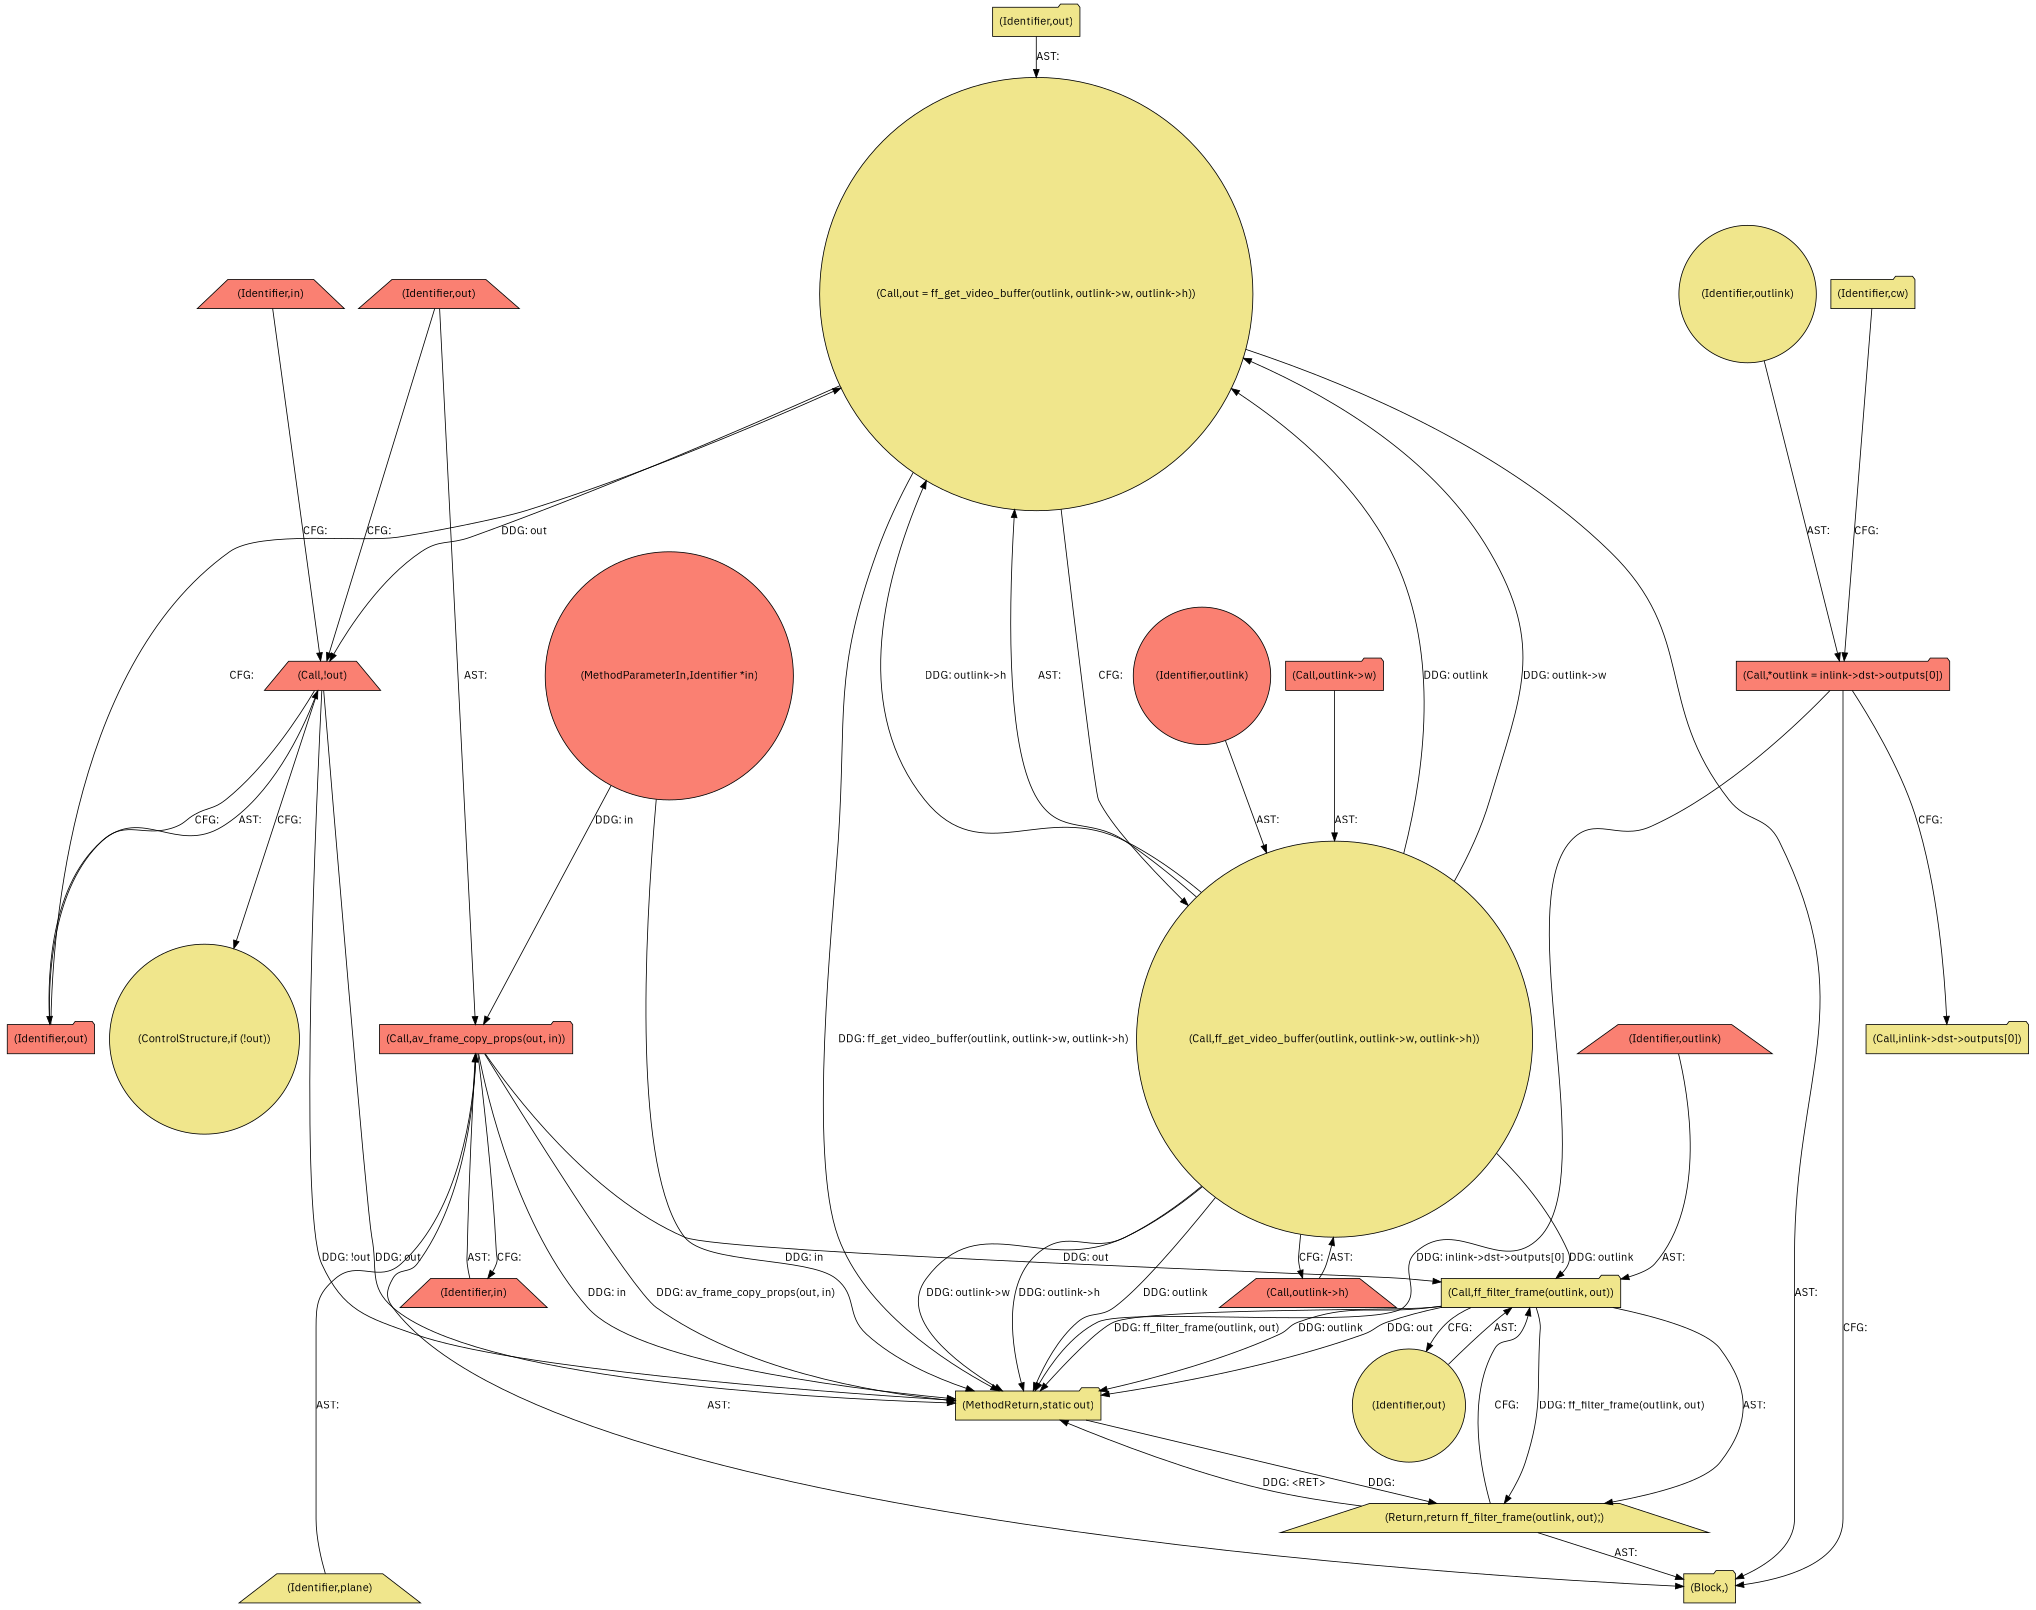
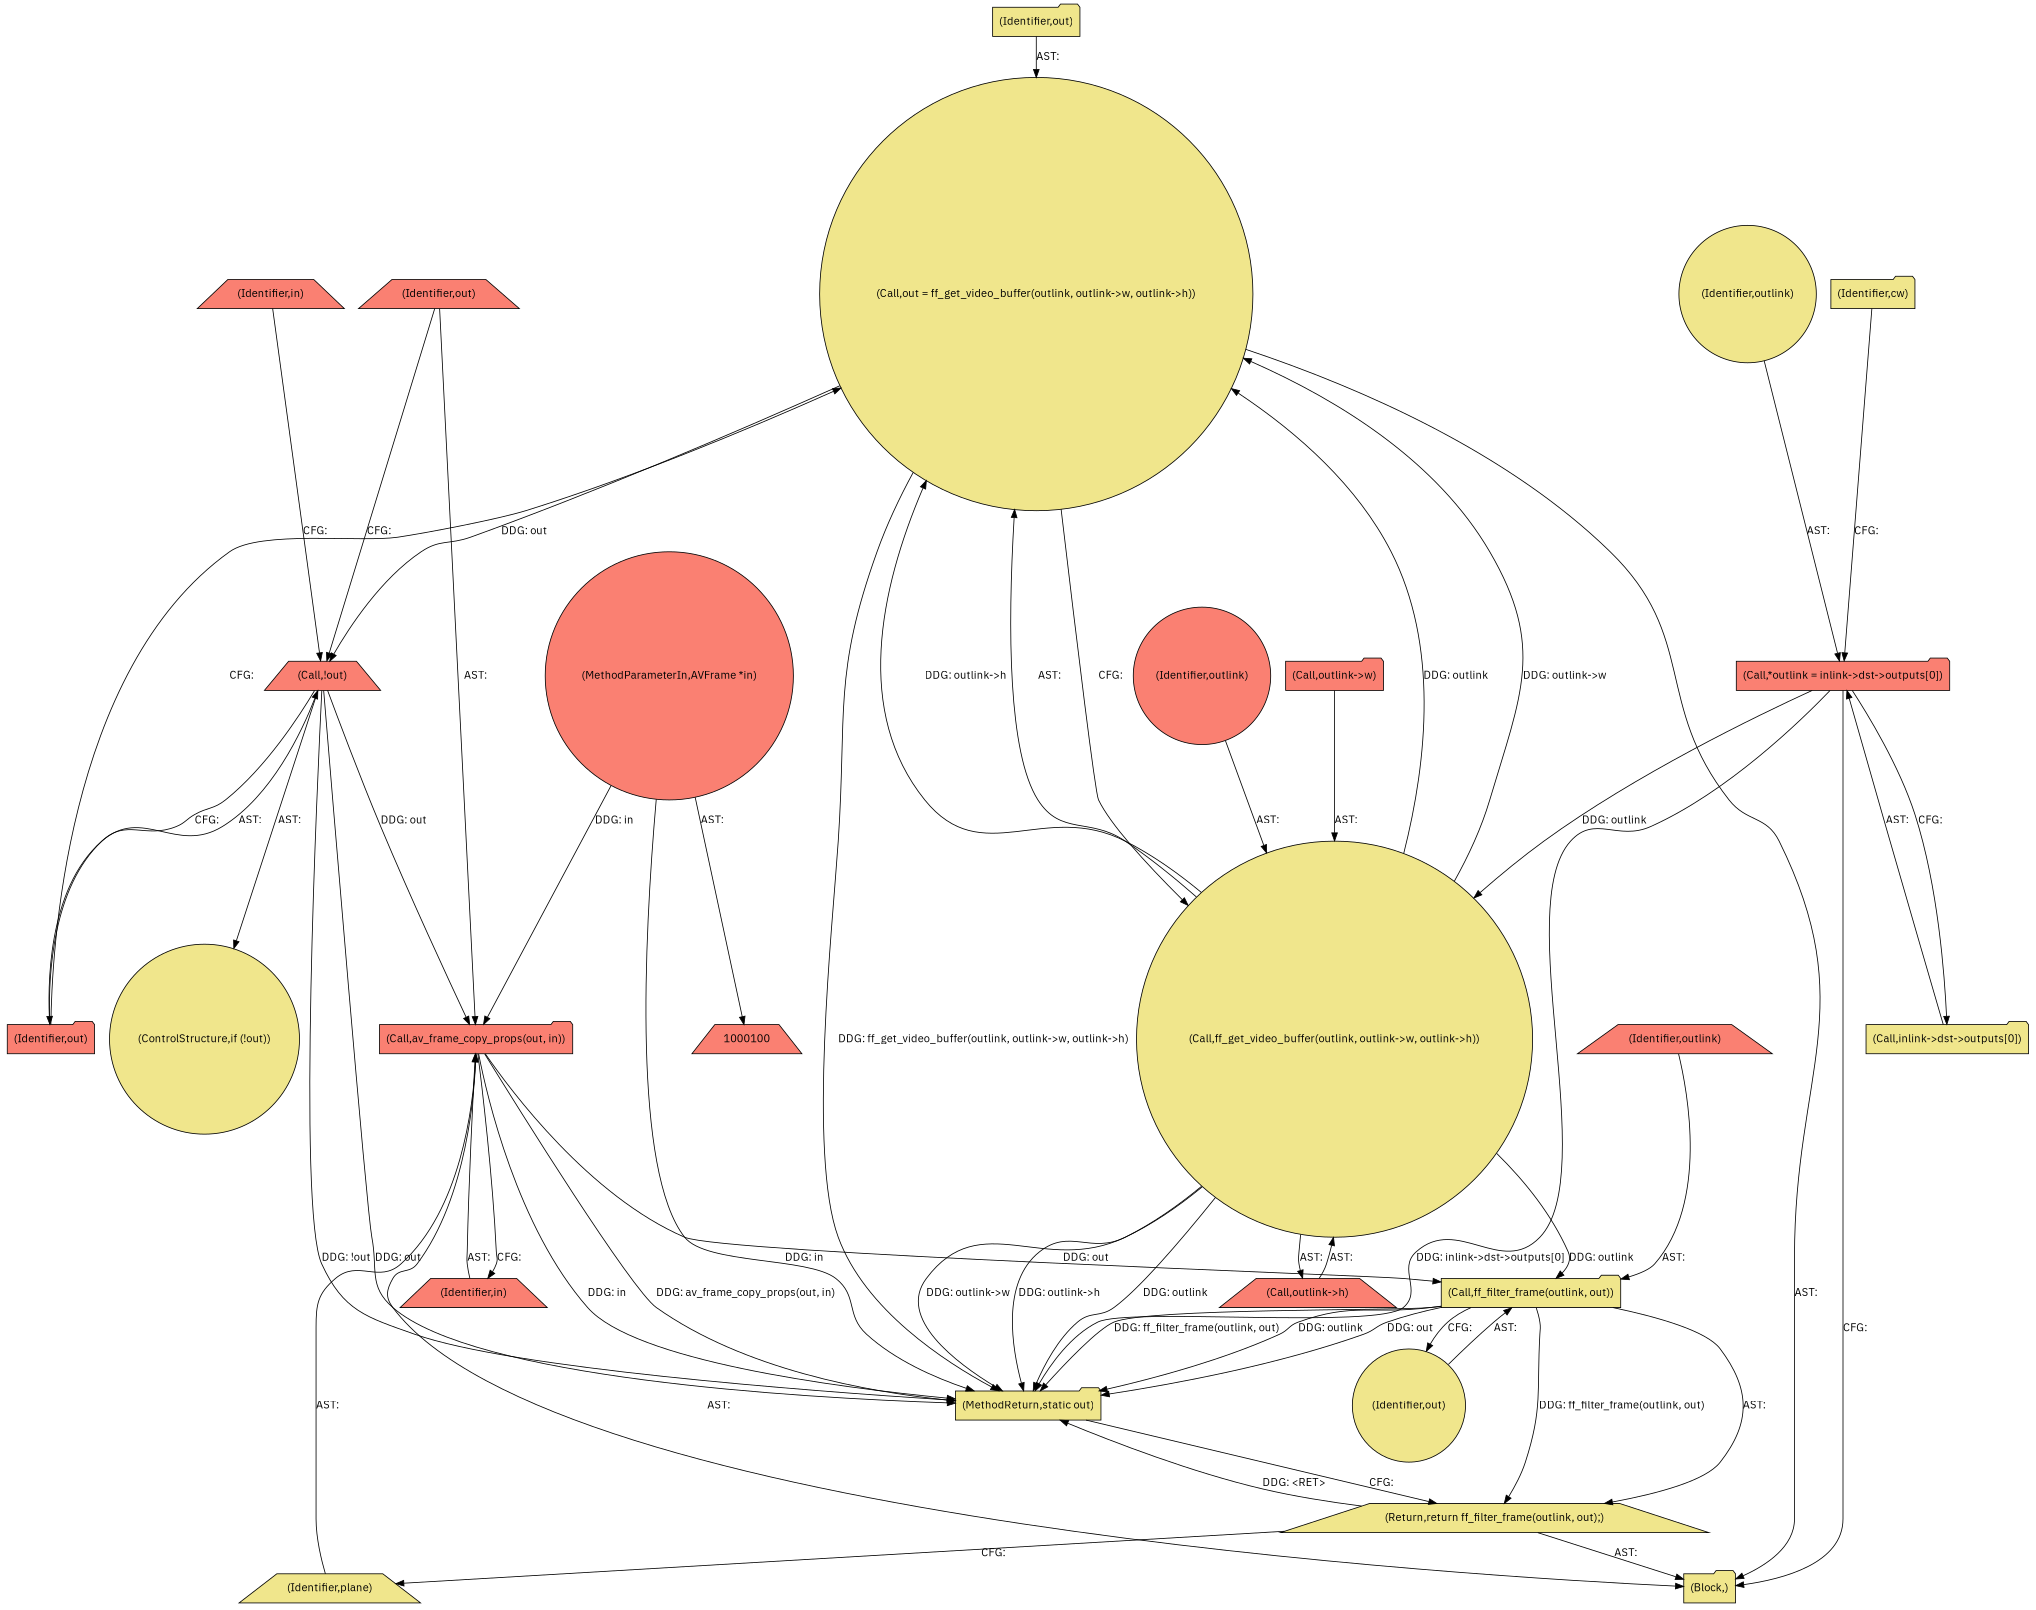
node "(MethodParameterIn,Identifier *in)": label "(MethodParameterIn,Identifier *in)" -> "(MethodParameterIn,AVFrame *in)"
edge "(Call,*outlink = inlink->dst->outputs[0])" -> "(Call,ff_get_video_buffer(outlink, outlink->w, outlink->h))": added, label "DDG: outlink"
edge "(Call,!out)" -> "(ControlStructure,if (!out))": label "CFG: " -> "AST: "
edge "(Call,!out)" -> "(Call,av_frame_copy_props(out, in))": added, label "DDG: out"
edge "(Call,inlink->dst->outputs[0])" -> "(Call,*outlink = inlink->dst->outputs[0])": added, label "AST:"
node "1000100": added
edge "(Call,ff_get_video_buffer(outlink, outlink->w, outlink->h))" -> "(Call,outlink->h)": label "CFG: " -> "AST: "
edge "(Return,return ff_filter_frame(outlink, out);)" -> "(Call,ff_filter_frame(outlink, out))": now "(Return,return ff_filter_frame(outlink, out);)" -> "(Identifier,plane)"
edge "(MethodReturn,static out)" -> "(Return,return ff_filter_frame(outlink, out);)": label "DDG: " -> "CFG: "
